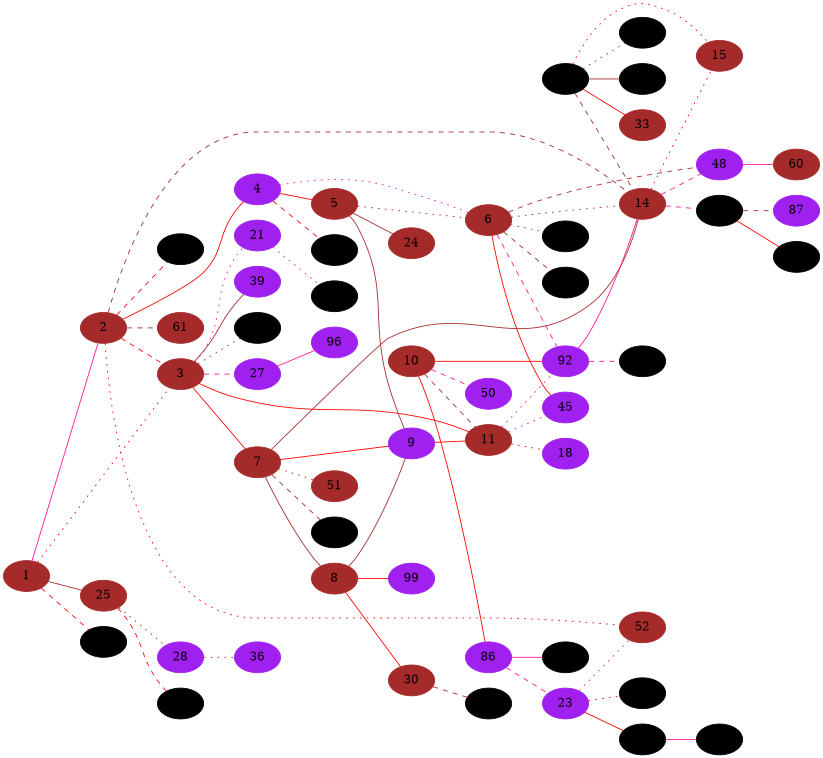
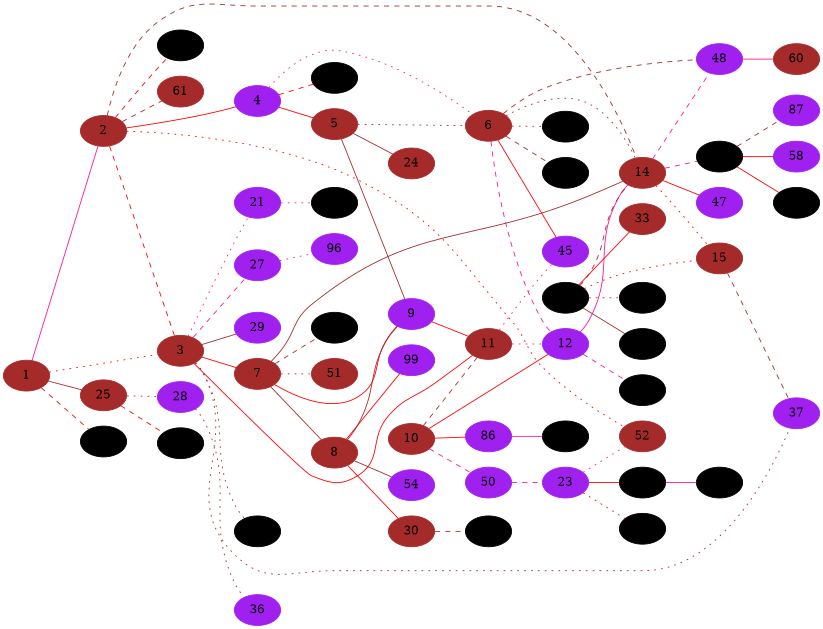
node "58": added
node "47": added
node "39": label "39" -> "29"
edge "96" -- "27": style solid -> dotted
node "92": label "92" -> "12"
node "37": added
node "18": removed
node "54": added
edge "86" -- "23": now "50" -- "23"
